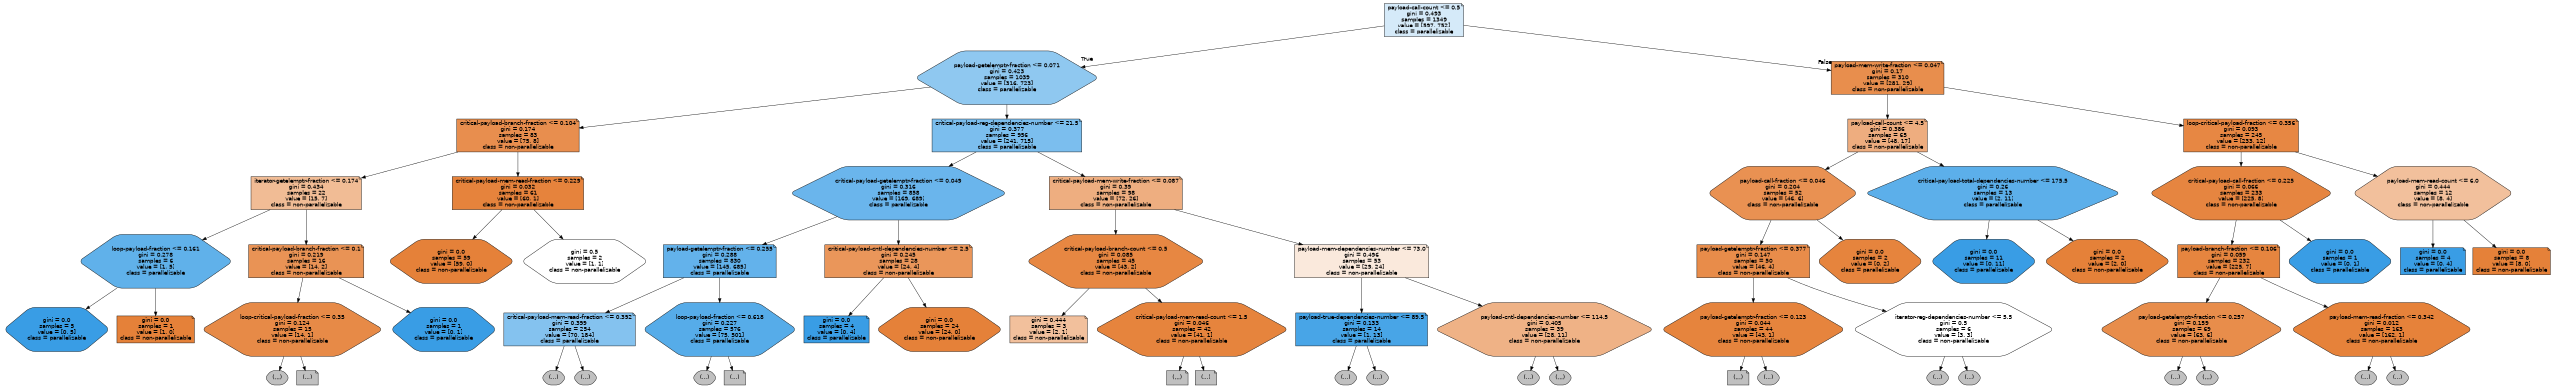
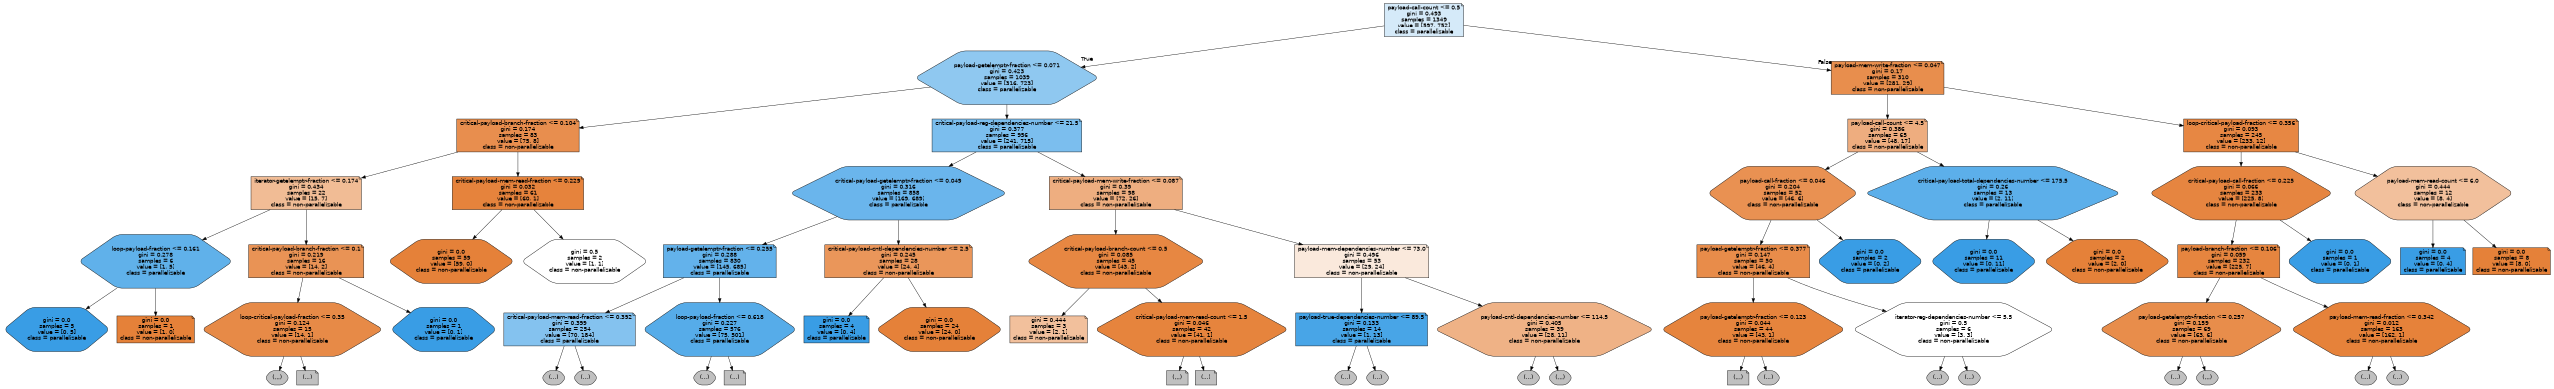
node "gini = 0.0 samples = 2 value = [0, 2] class = parallelizable": fillcolor #e58139f9 -> #399de5ff
